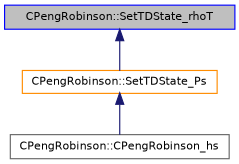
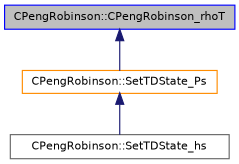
node "CPengRobinson::SetTDState_rhoT": label "CPengRobinson::SetTDState_rhoT" -> "CPengRobinson::CPengRobinson_rhoT"
node "CPengRobinson::CPengRobinson_hs": label "CPengRobinson::CPengRobinson_hs" -> "CPengRobinson::SetTDState_hs"
